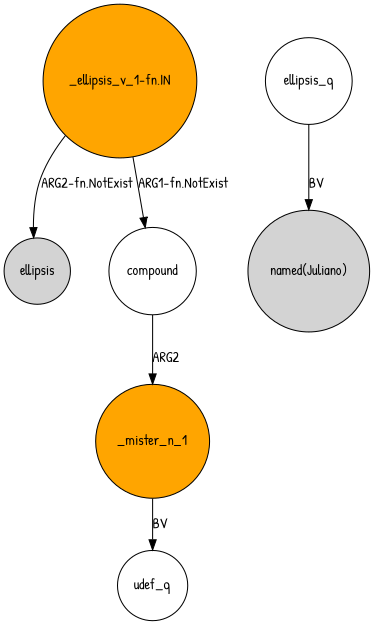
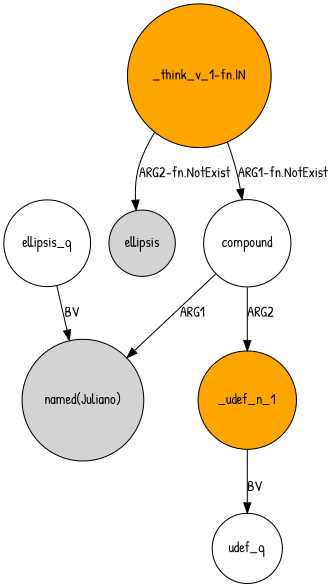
node "_ellipsis_v_1-fn.IN": label "_ellipsis_v_1-fn.IN" -> "_think_v_1-fn.IN"
edge "compound" -> "named(Juliano)": added, label "ARG1"
node "_mister_n_1": label "_mister_n_1" -> "_udef_n_1"
